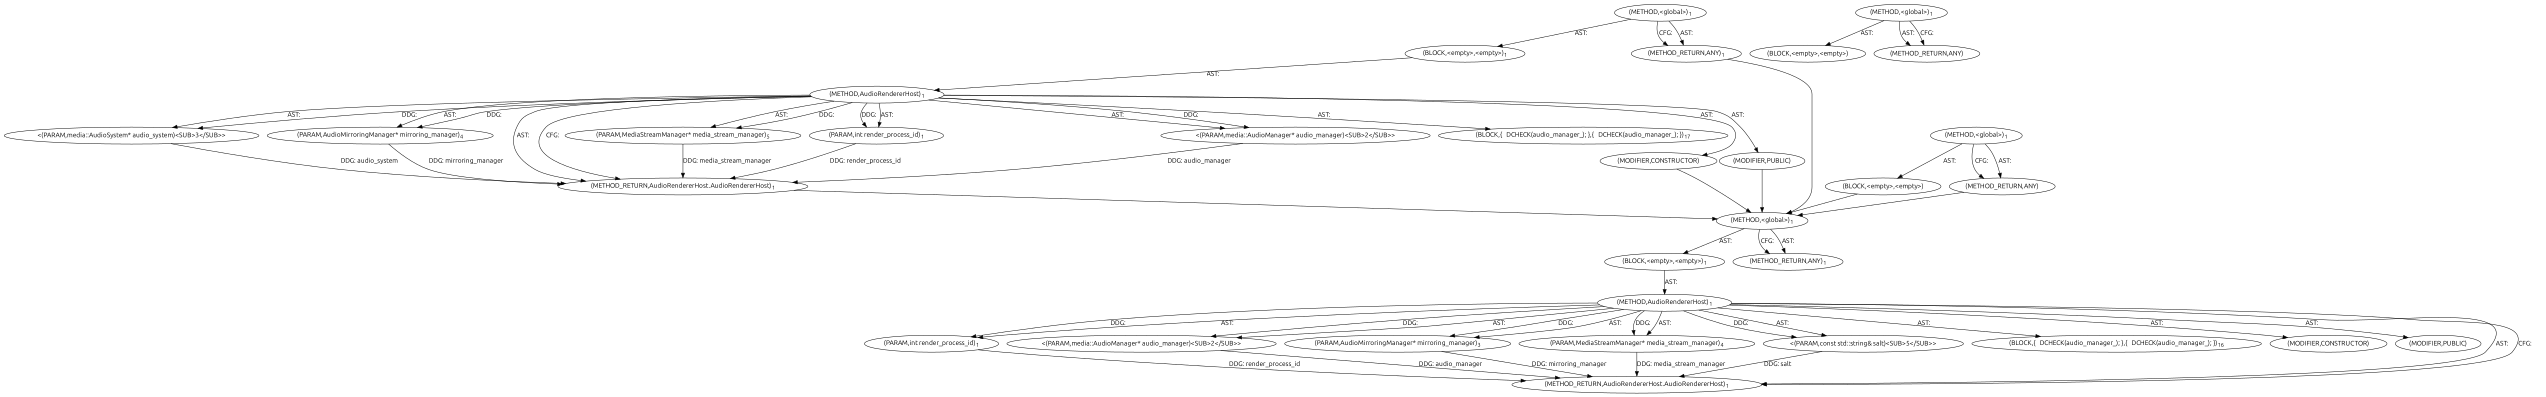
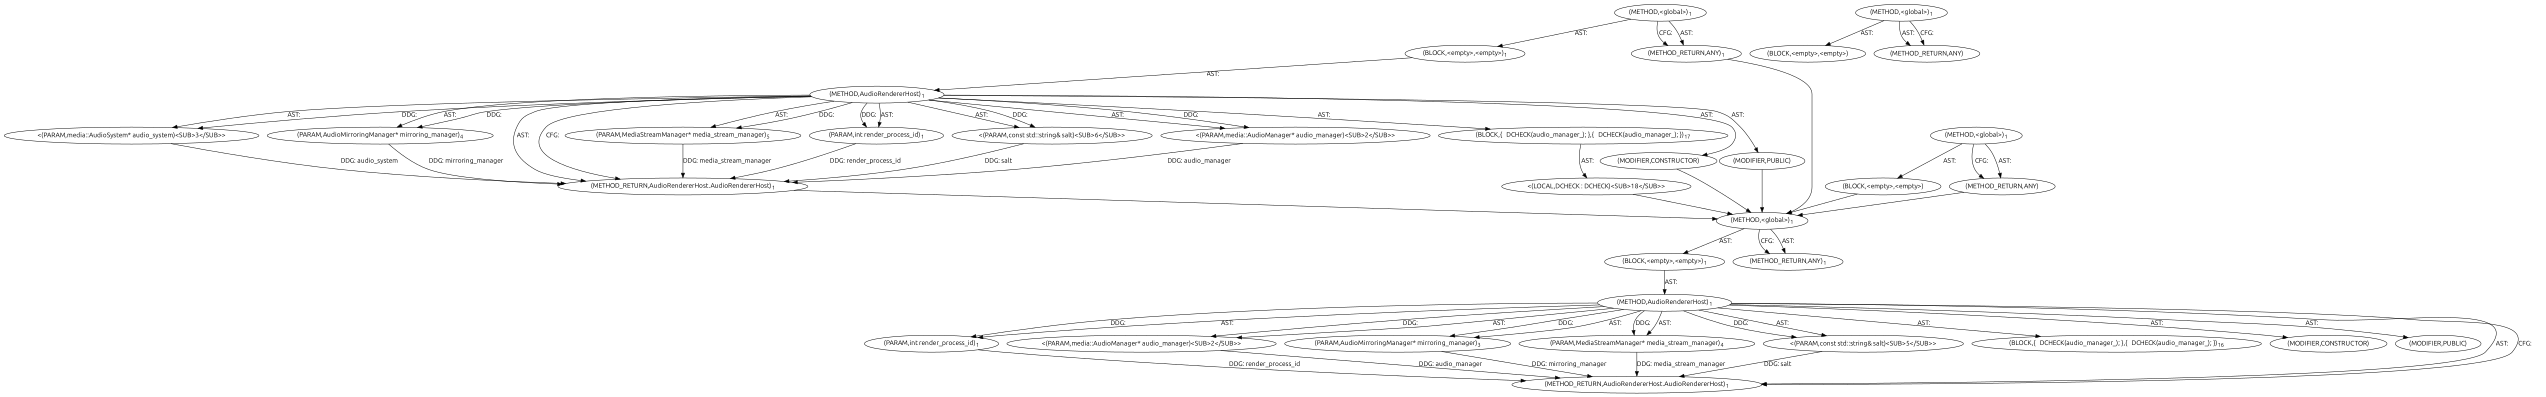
node "<(PARAM,const std::string& salt)<SUB>6</SUB>>": added
node "<(LOCAL,DCHECK : DCHECK)<SUB>18</SUB>>": added
